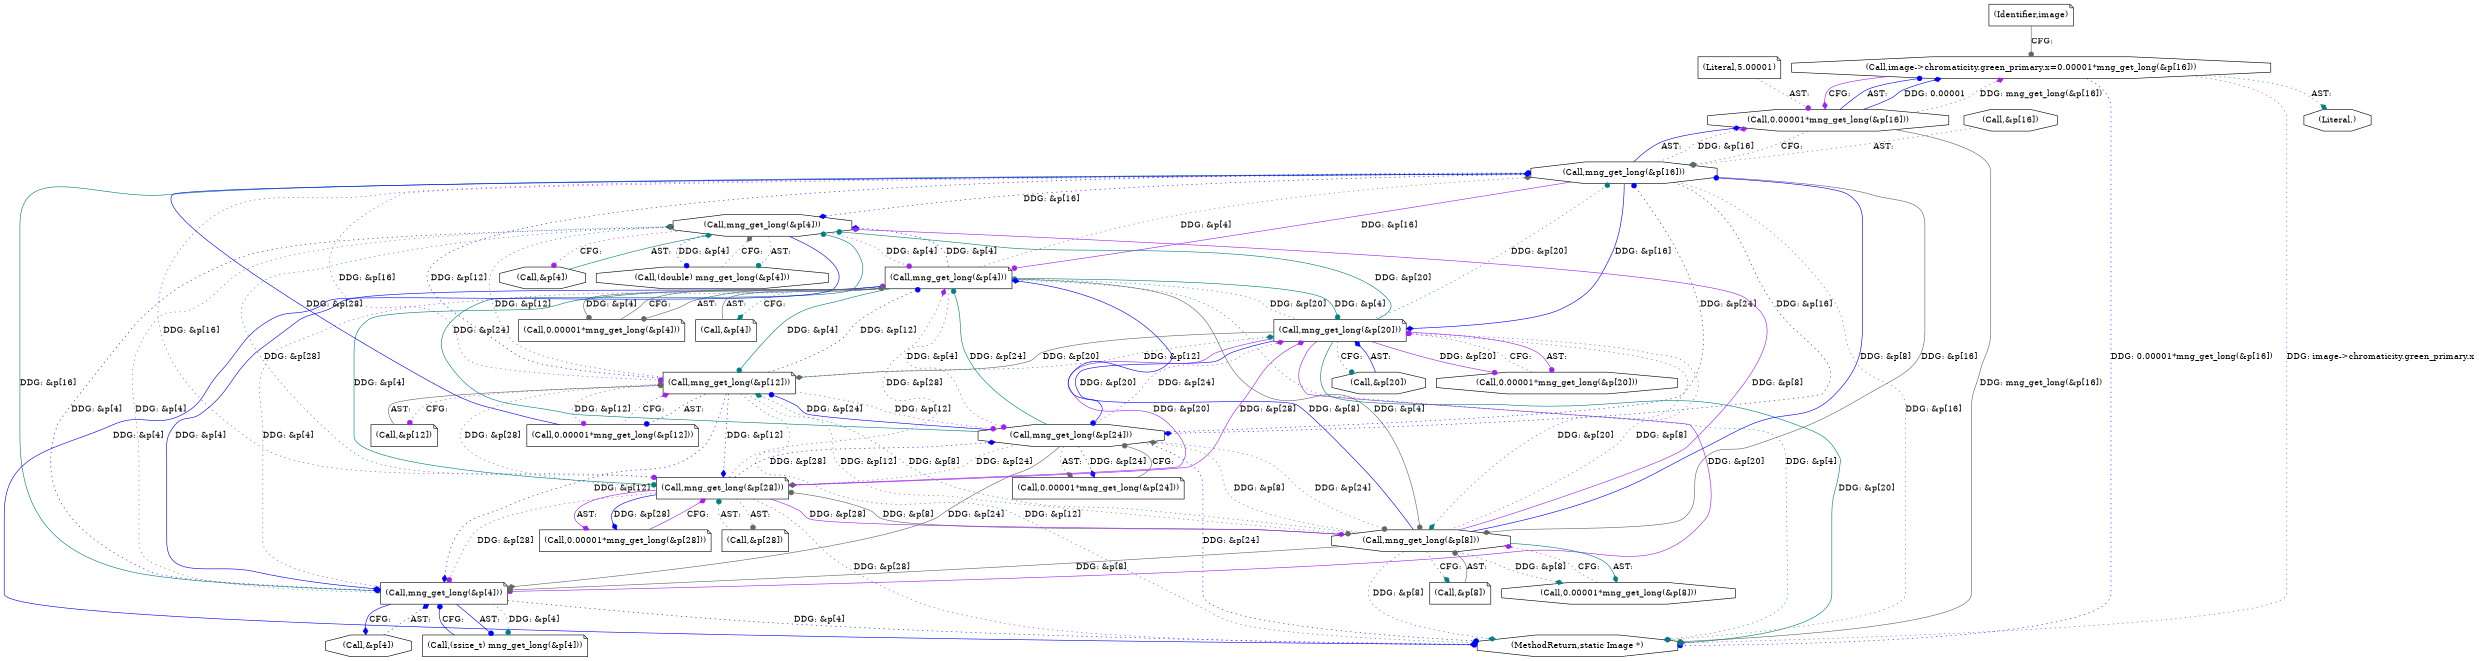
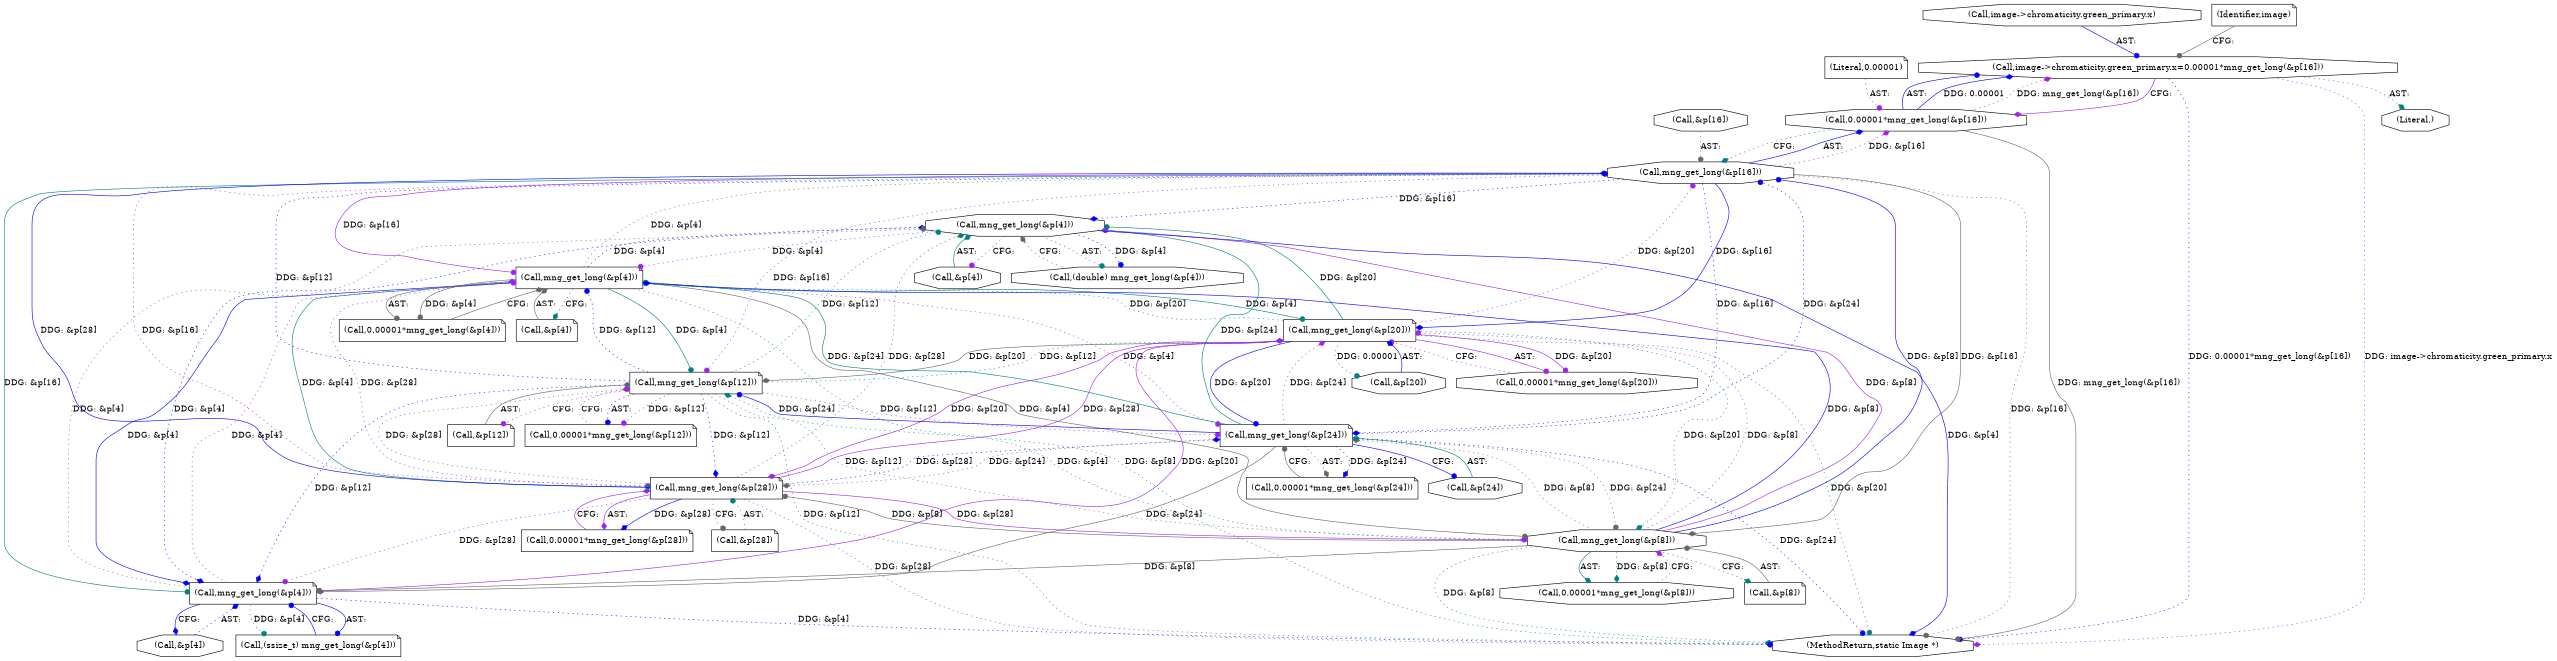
node "(Call,image->chromaticity.green_primary.x)": added
node "(Literal,5.00001)": label "(Literal,5.00001)" -> "(Literal,0.00001)"
edge "(Call,0.00001*mng_get_long(&p[12]))" -> "(Call,mng_get_long(&p[16]))": now "(Call,mng_get_long(&p[28]))" -> "(Call,mng_get_long(&p[16]))"
edge "(Call,mng_get_long(&p[20]))" -> "(Call,mng_get_long(&p[16]))": color teal -> purple
edge "(Call,mng_get_long(&p[20]))" -> "(Call,&p[20])": label "CFG: " -> "DDG: 0.00001"
edge "(Call,mng_get_long(&p[20]))" -> "(MethodReturn,static Image *)": style solid -> dotted
node "(Call,mng_get_long(&p[24]))": shape octagon -> note
node "(Call,&p[24])": added
edge "(Call,mng_get_long(&p[28]))" -> "(Call,&p[28])": label "AST: " -> "CFG: "
